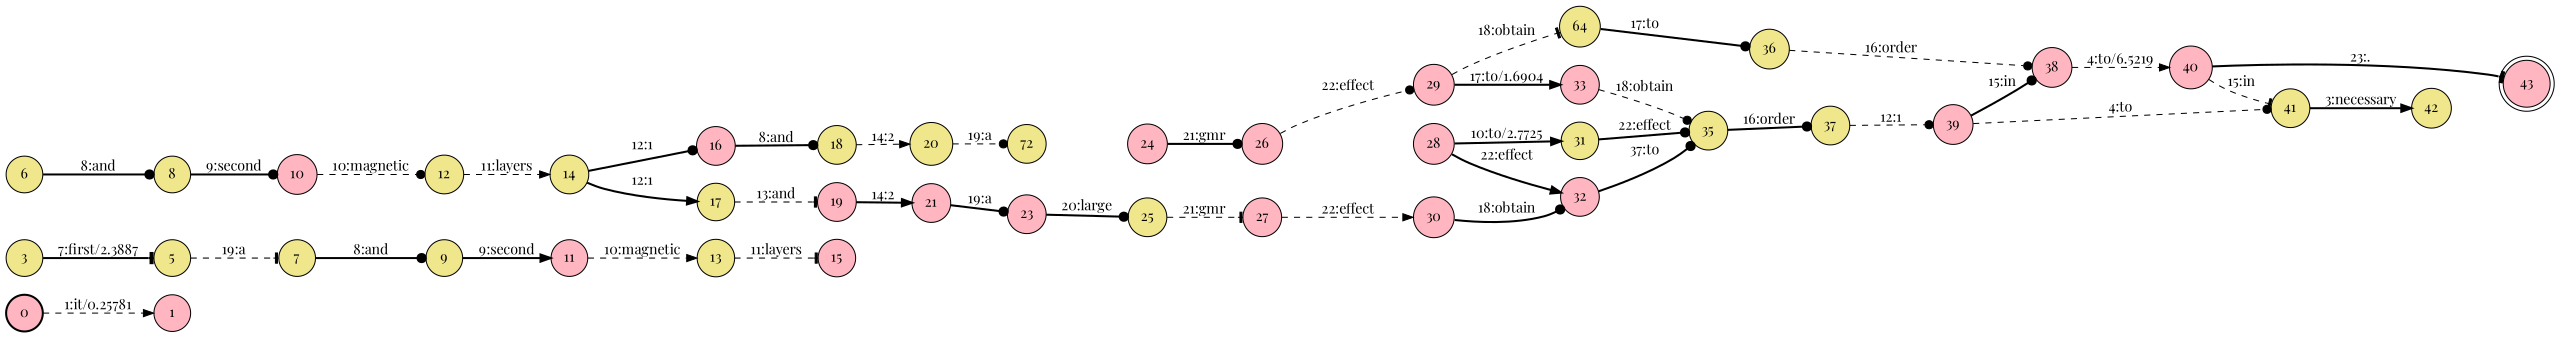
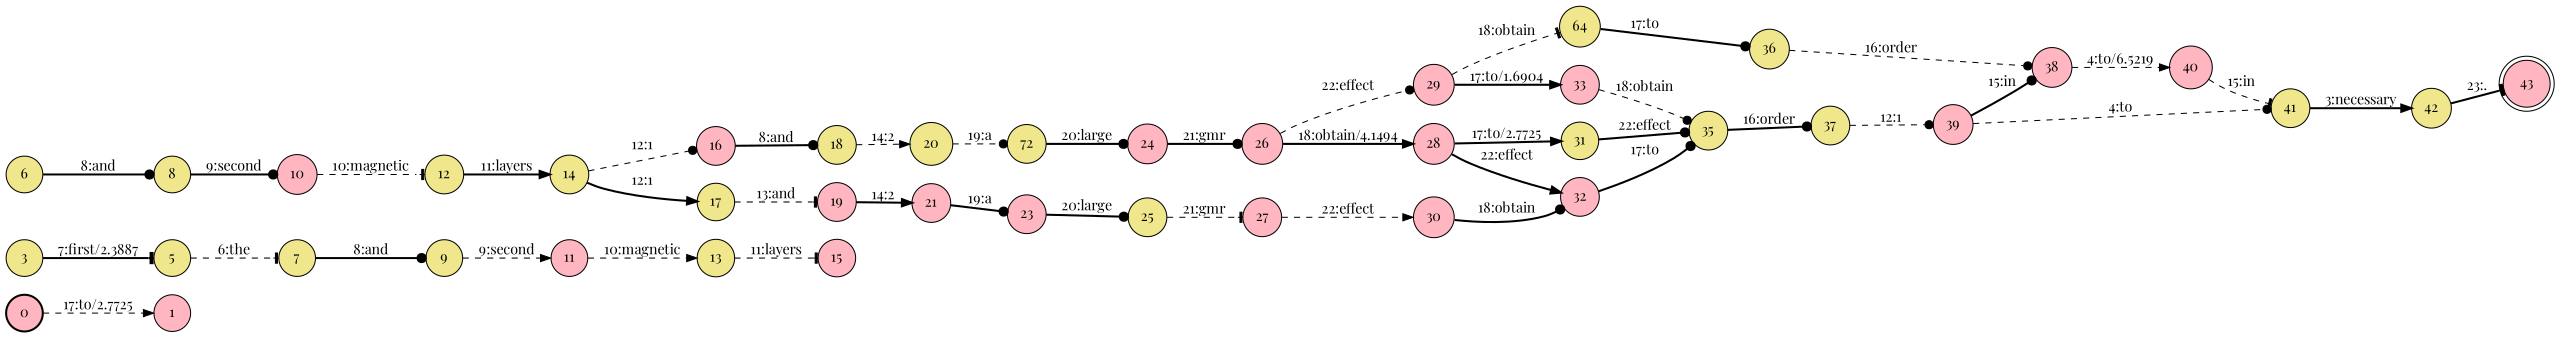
edge "40" -> "43": now "42" -> "43"
edge "28" -> "31": label "10:to/2.7725" -> "17:to/2.7725"
edge "72" -> "24": added, label "20:large"
edge "26" -> "28": added, label "18:obtain/4.1494"
edge "32" -> "35": label "37:to" -> "17:to"
edge "14" -> "16": style bold -> dashed
edge "10" -> "12": arrowhead dot -> tee
edge "12" -> "14": style dashed -> bold
edge "5" -> "7": label "19:a" -> "6:the"
edge "9" -> "11": style bold -> dashed
edge "0" -> "1": label "1:it/0.25781" -> "17:to/2.7725"
